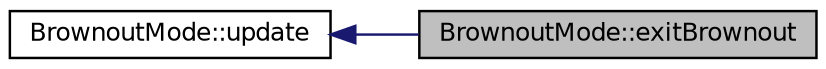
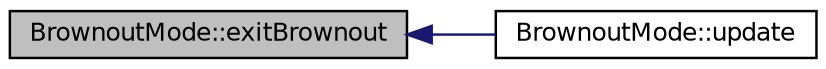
edge "BrownoutMode::exitBrownout" -> "BrownoutMode::update": reversed
